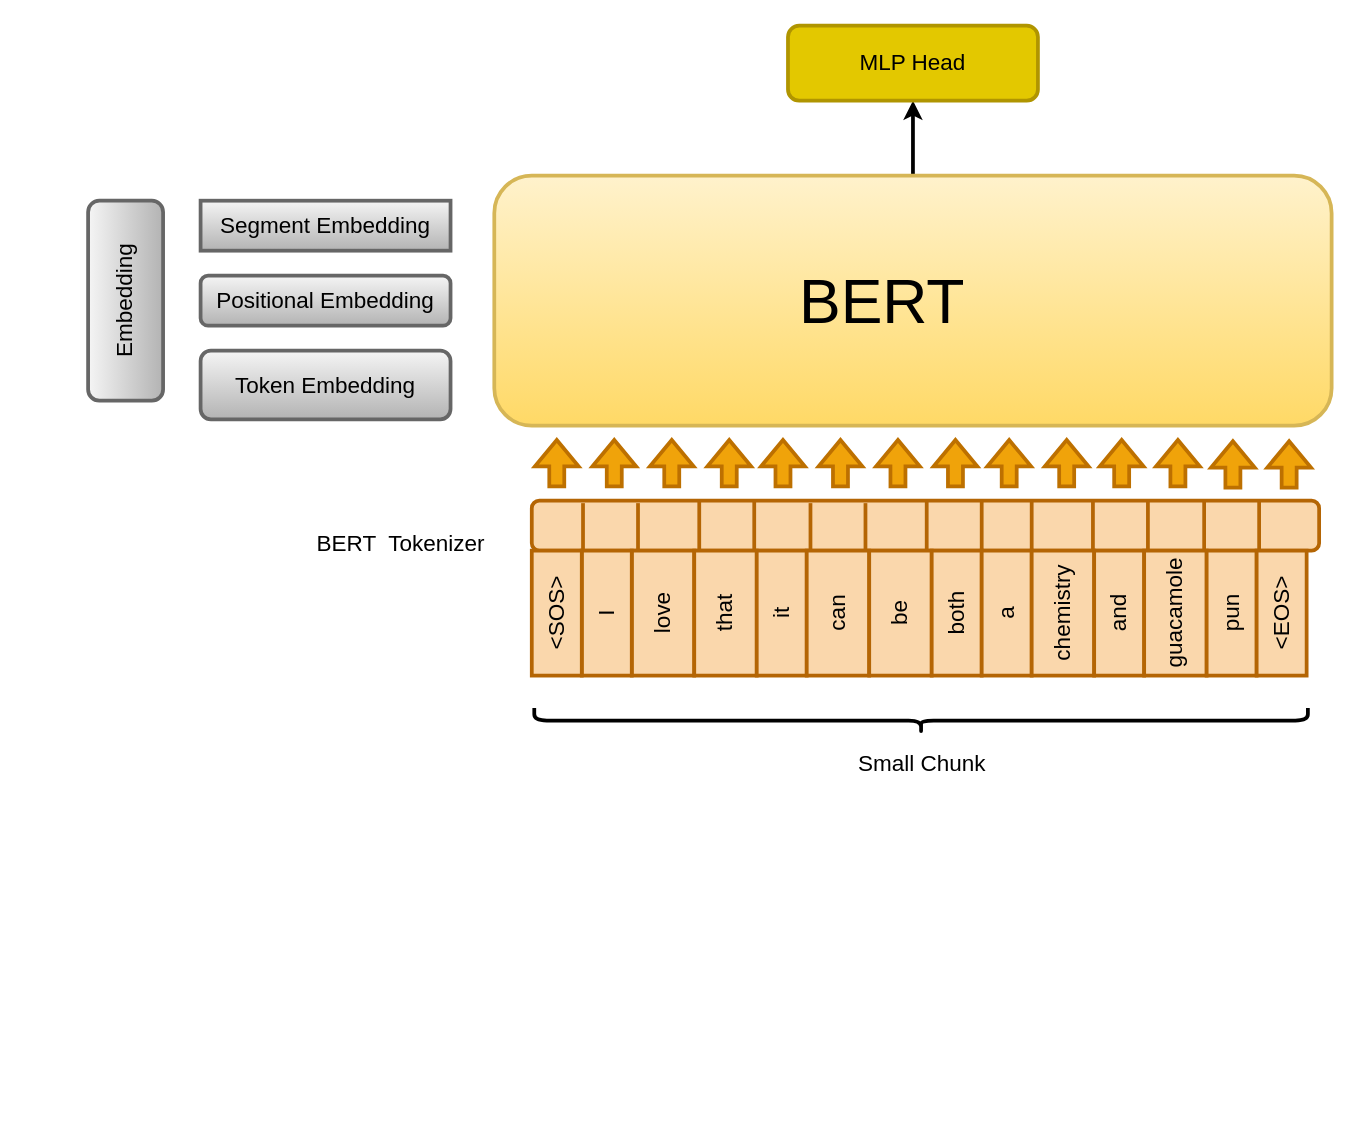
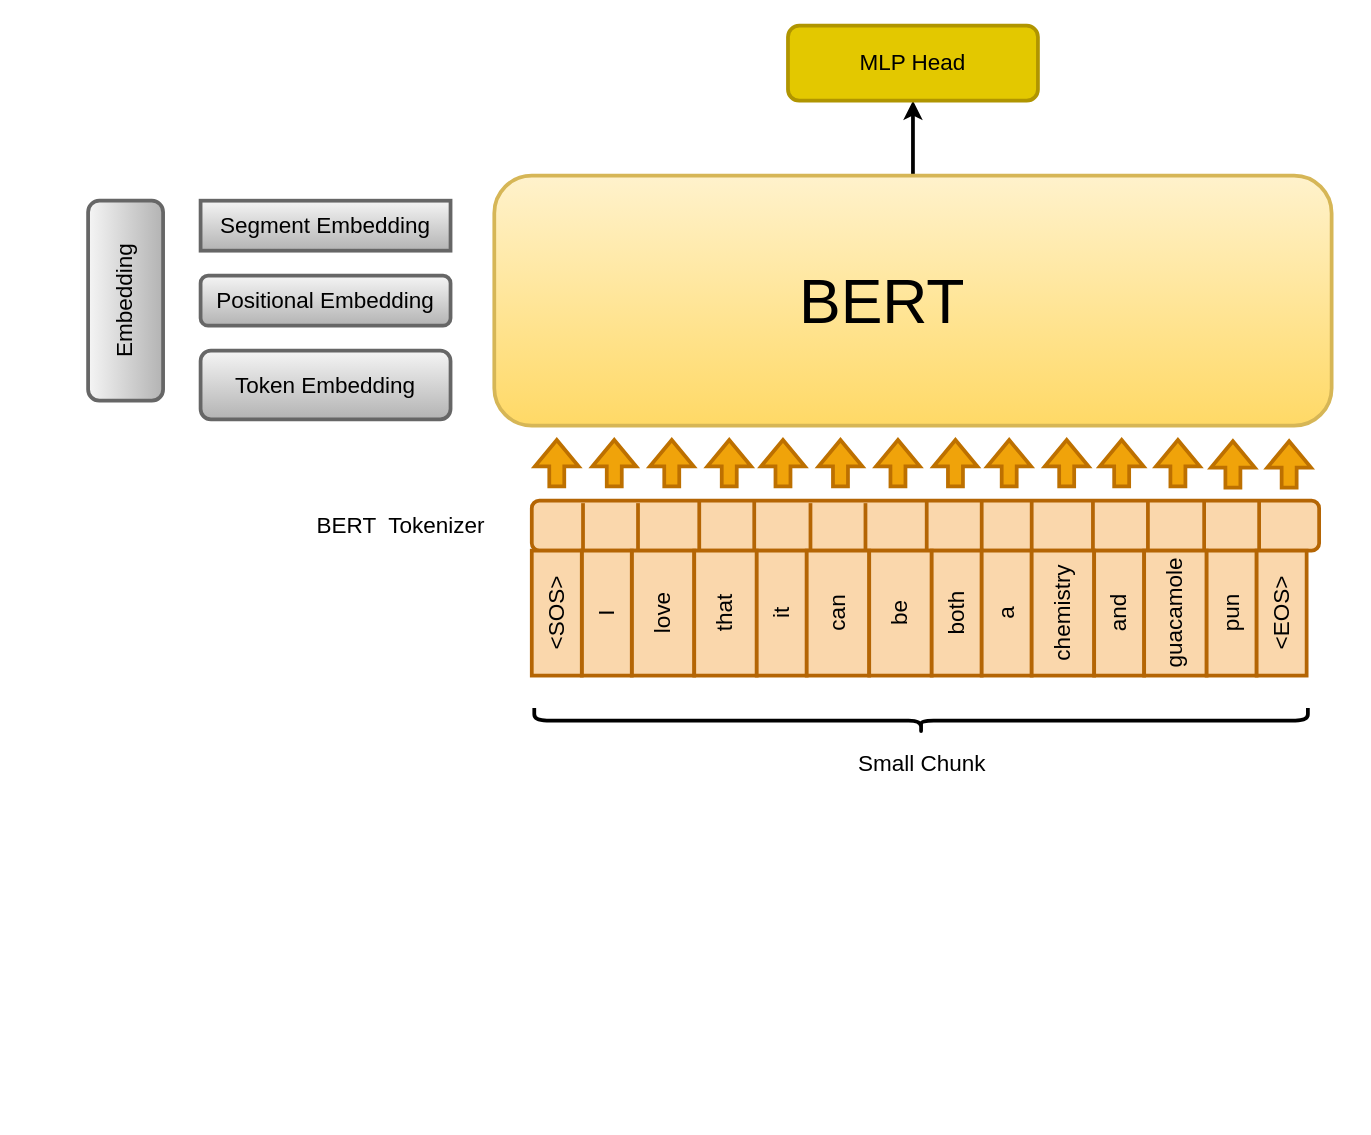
node "BERT Tokenizer": moved (401, 544) -> (401, 526)
